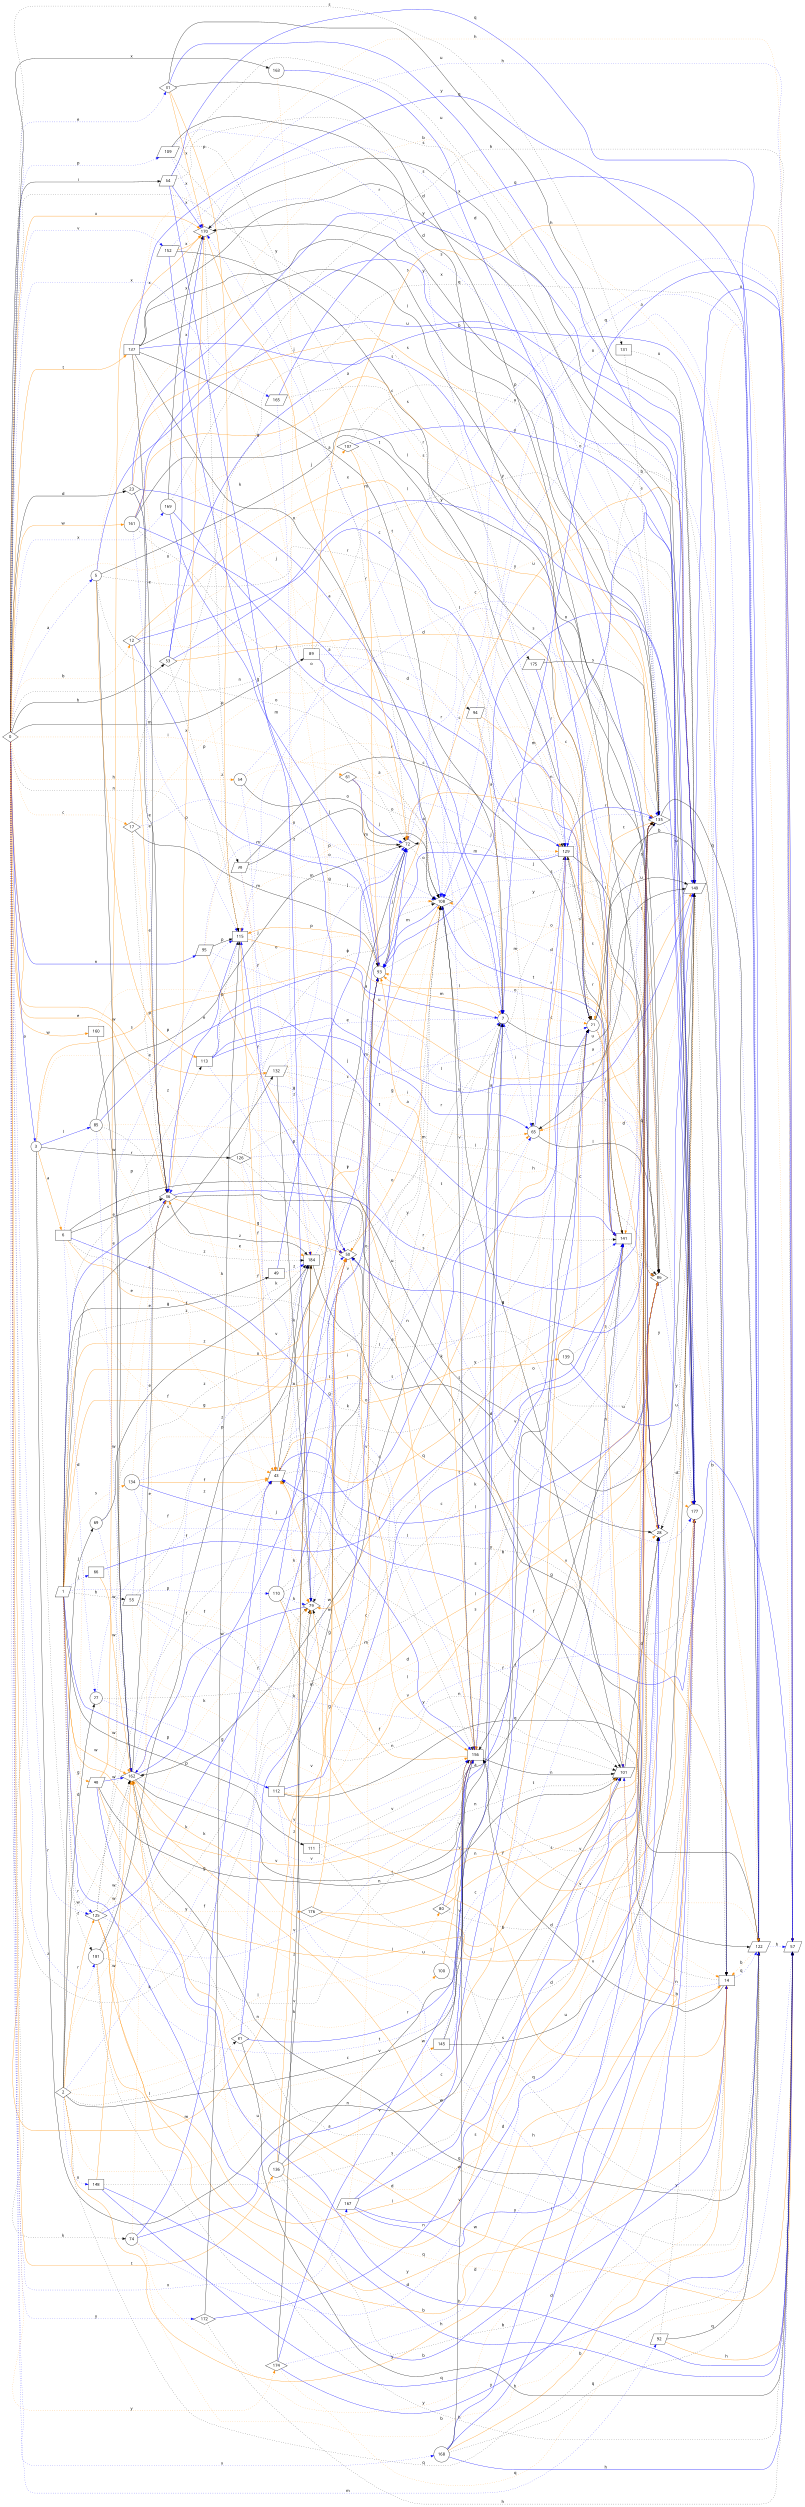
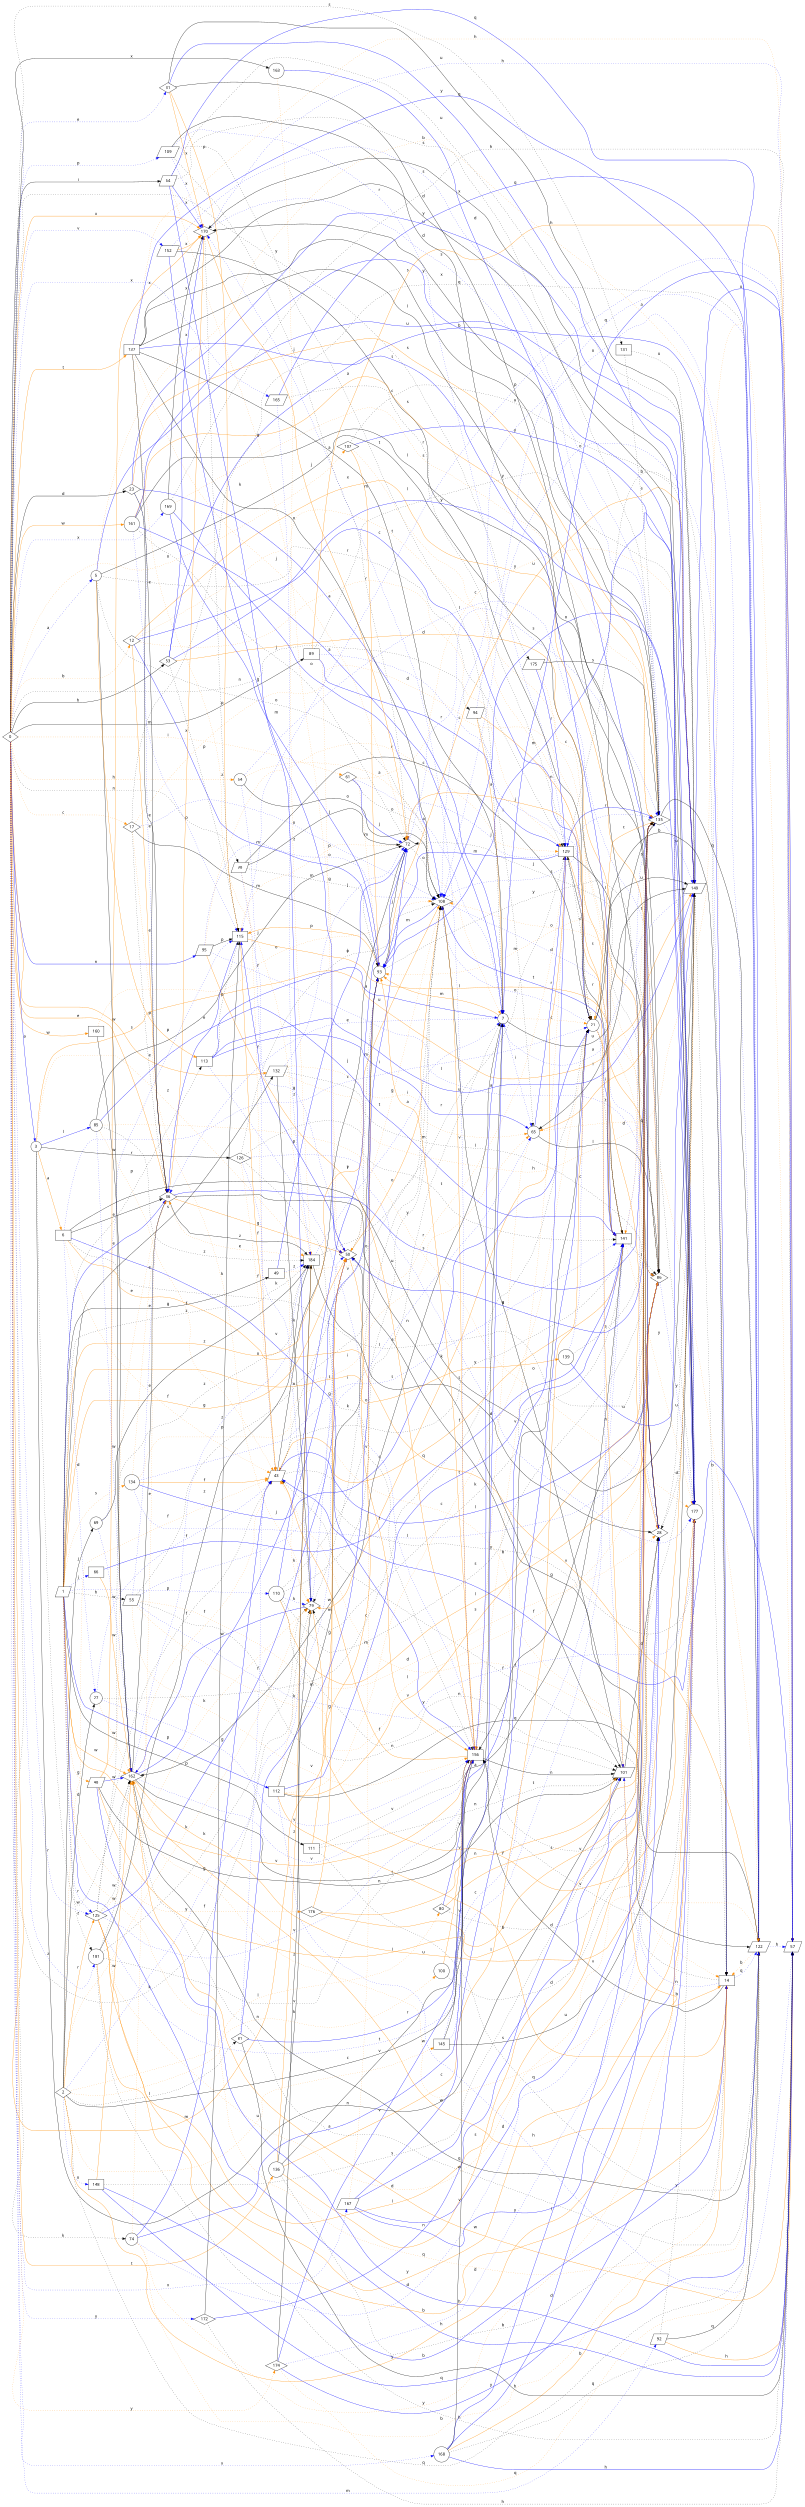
edge "61" -> "93": style solid -> dotted
edge "108" -> "156": color black -> darkorange
